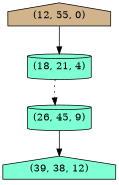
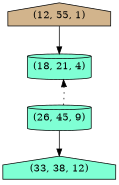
node "(12, 55, 0)": label "(12, 55, 0)" -> "(12, 55, 1)"
edge "(18, 21, 4)" -> "(26, 45, 9)": reversed
node "(39, 38, 12)": label "(39, 38, 12)" -> "(33, 38, 12)"
